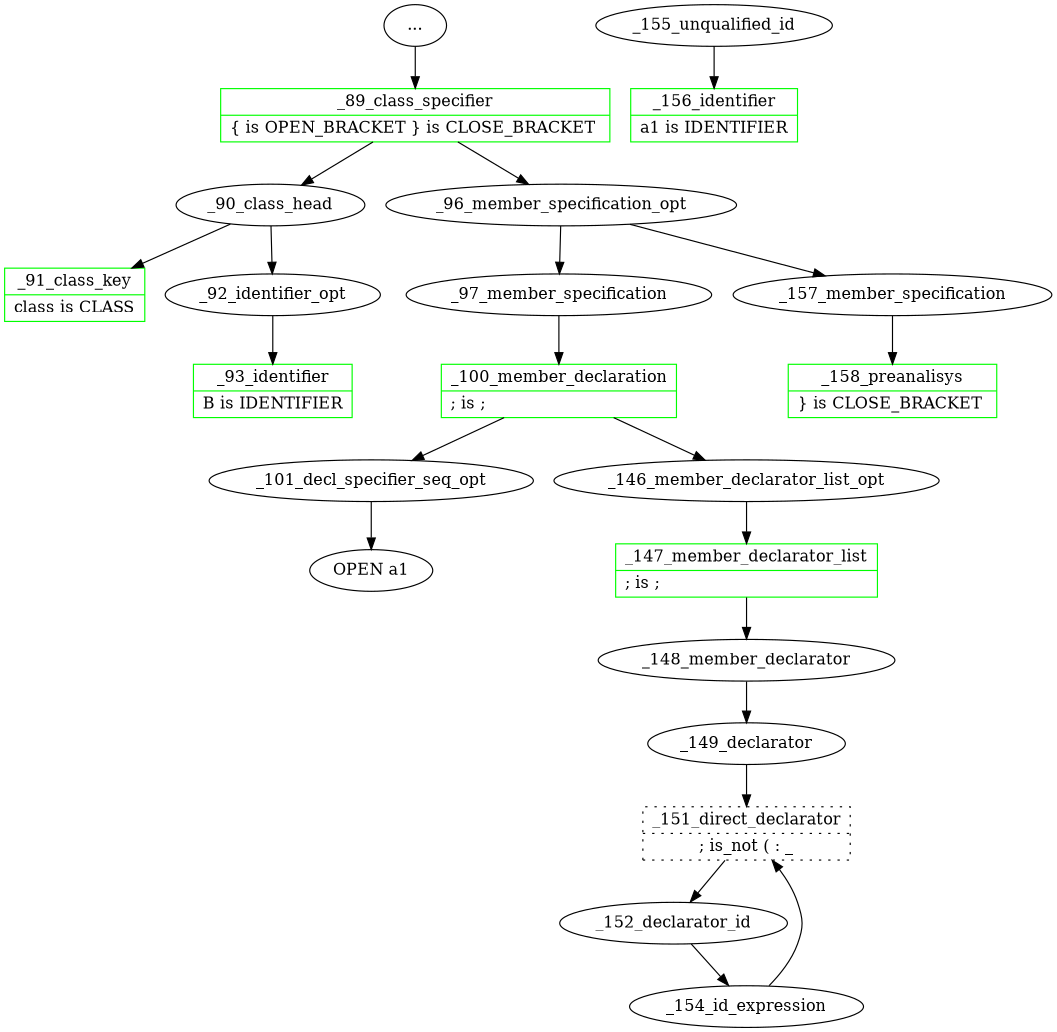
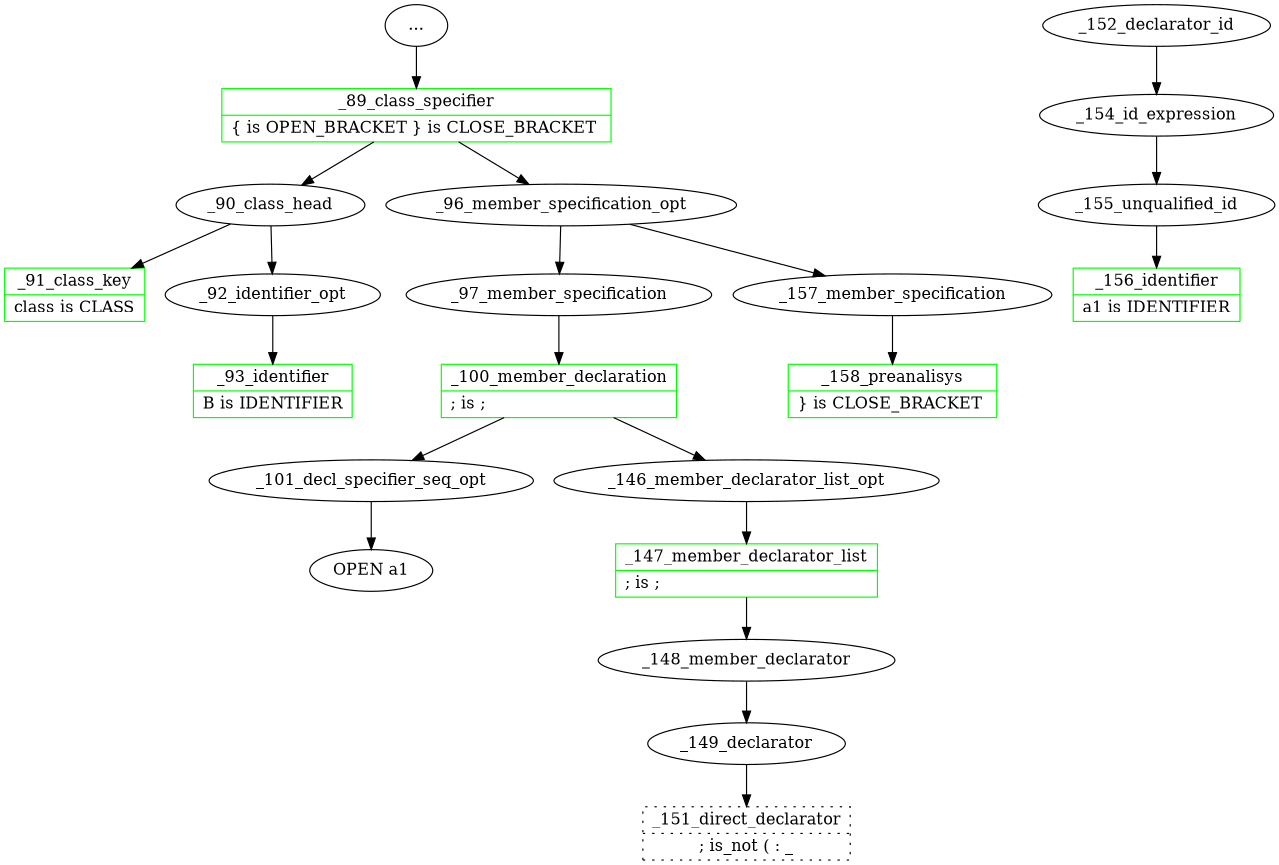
edge "_151_direct_declarator" -> "_152_declarator_id": removed
edge "_154_id_expression" -> "_151_direct_declarator": now "_154_id_expression" -> "_155_unqualified_id"
